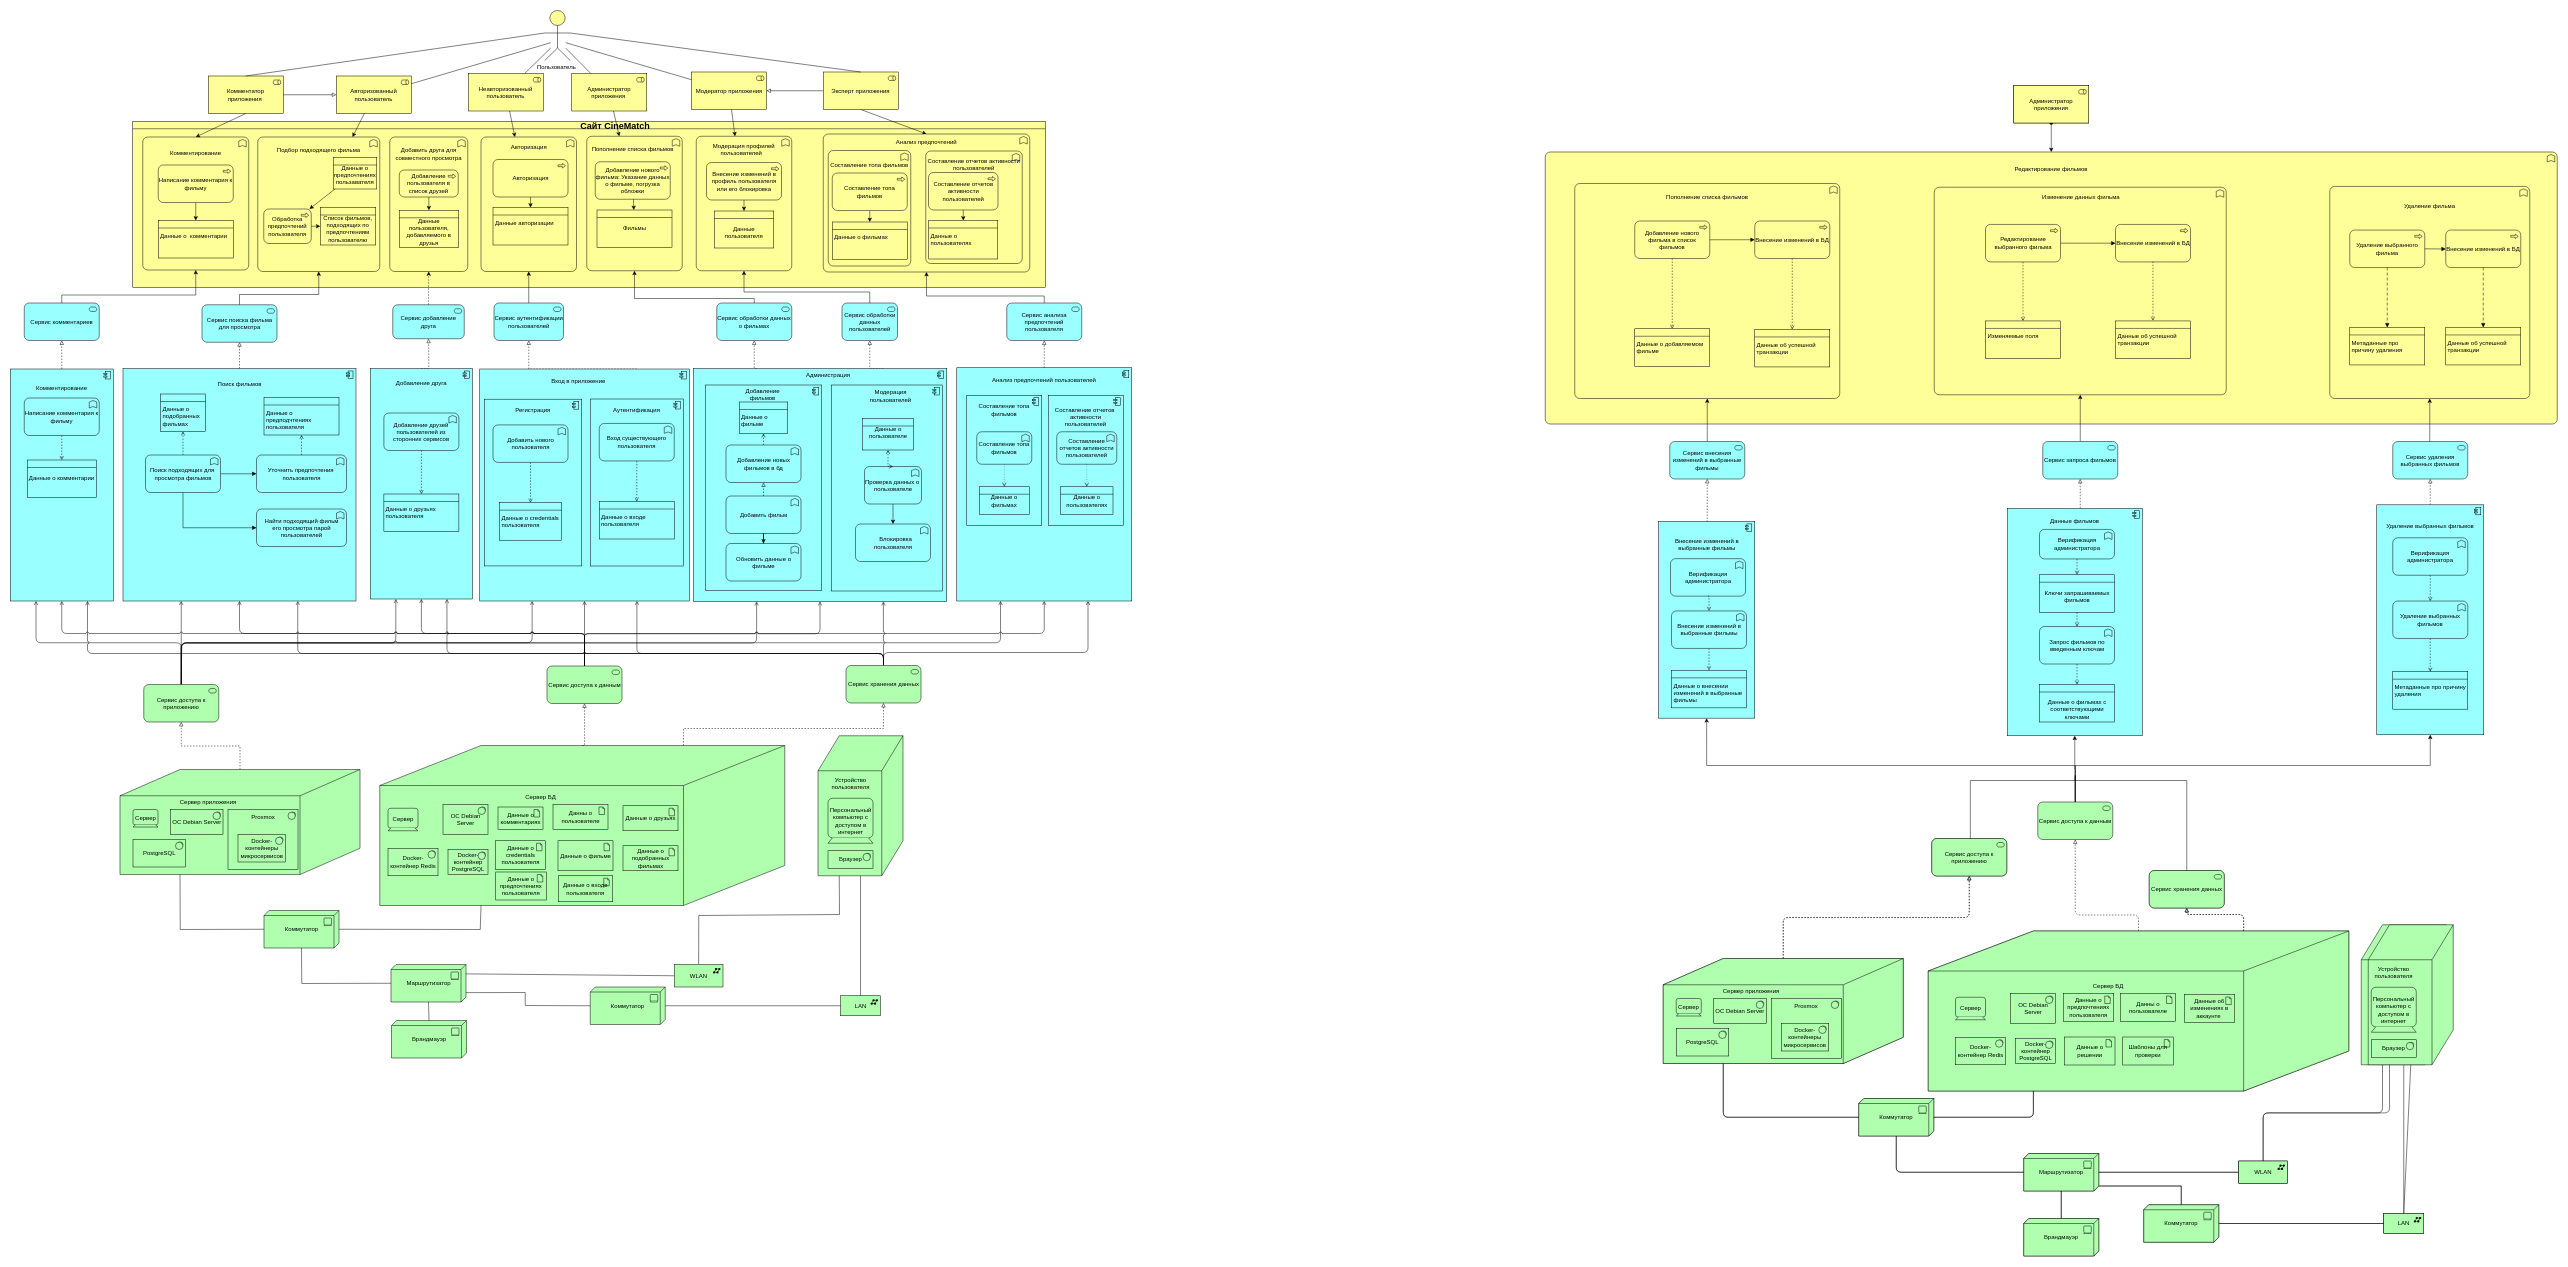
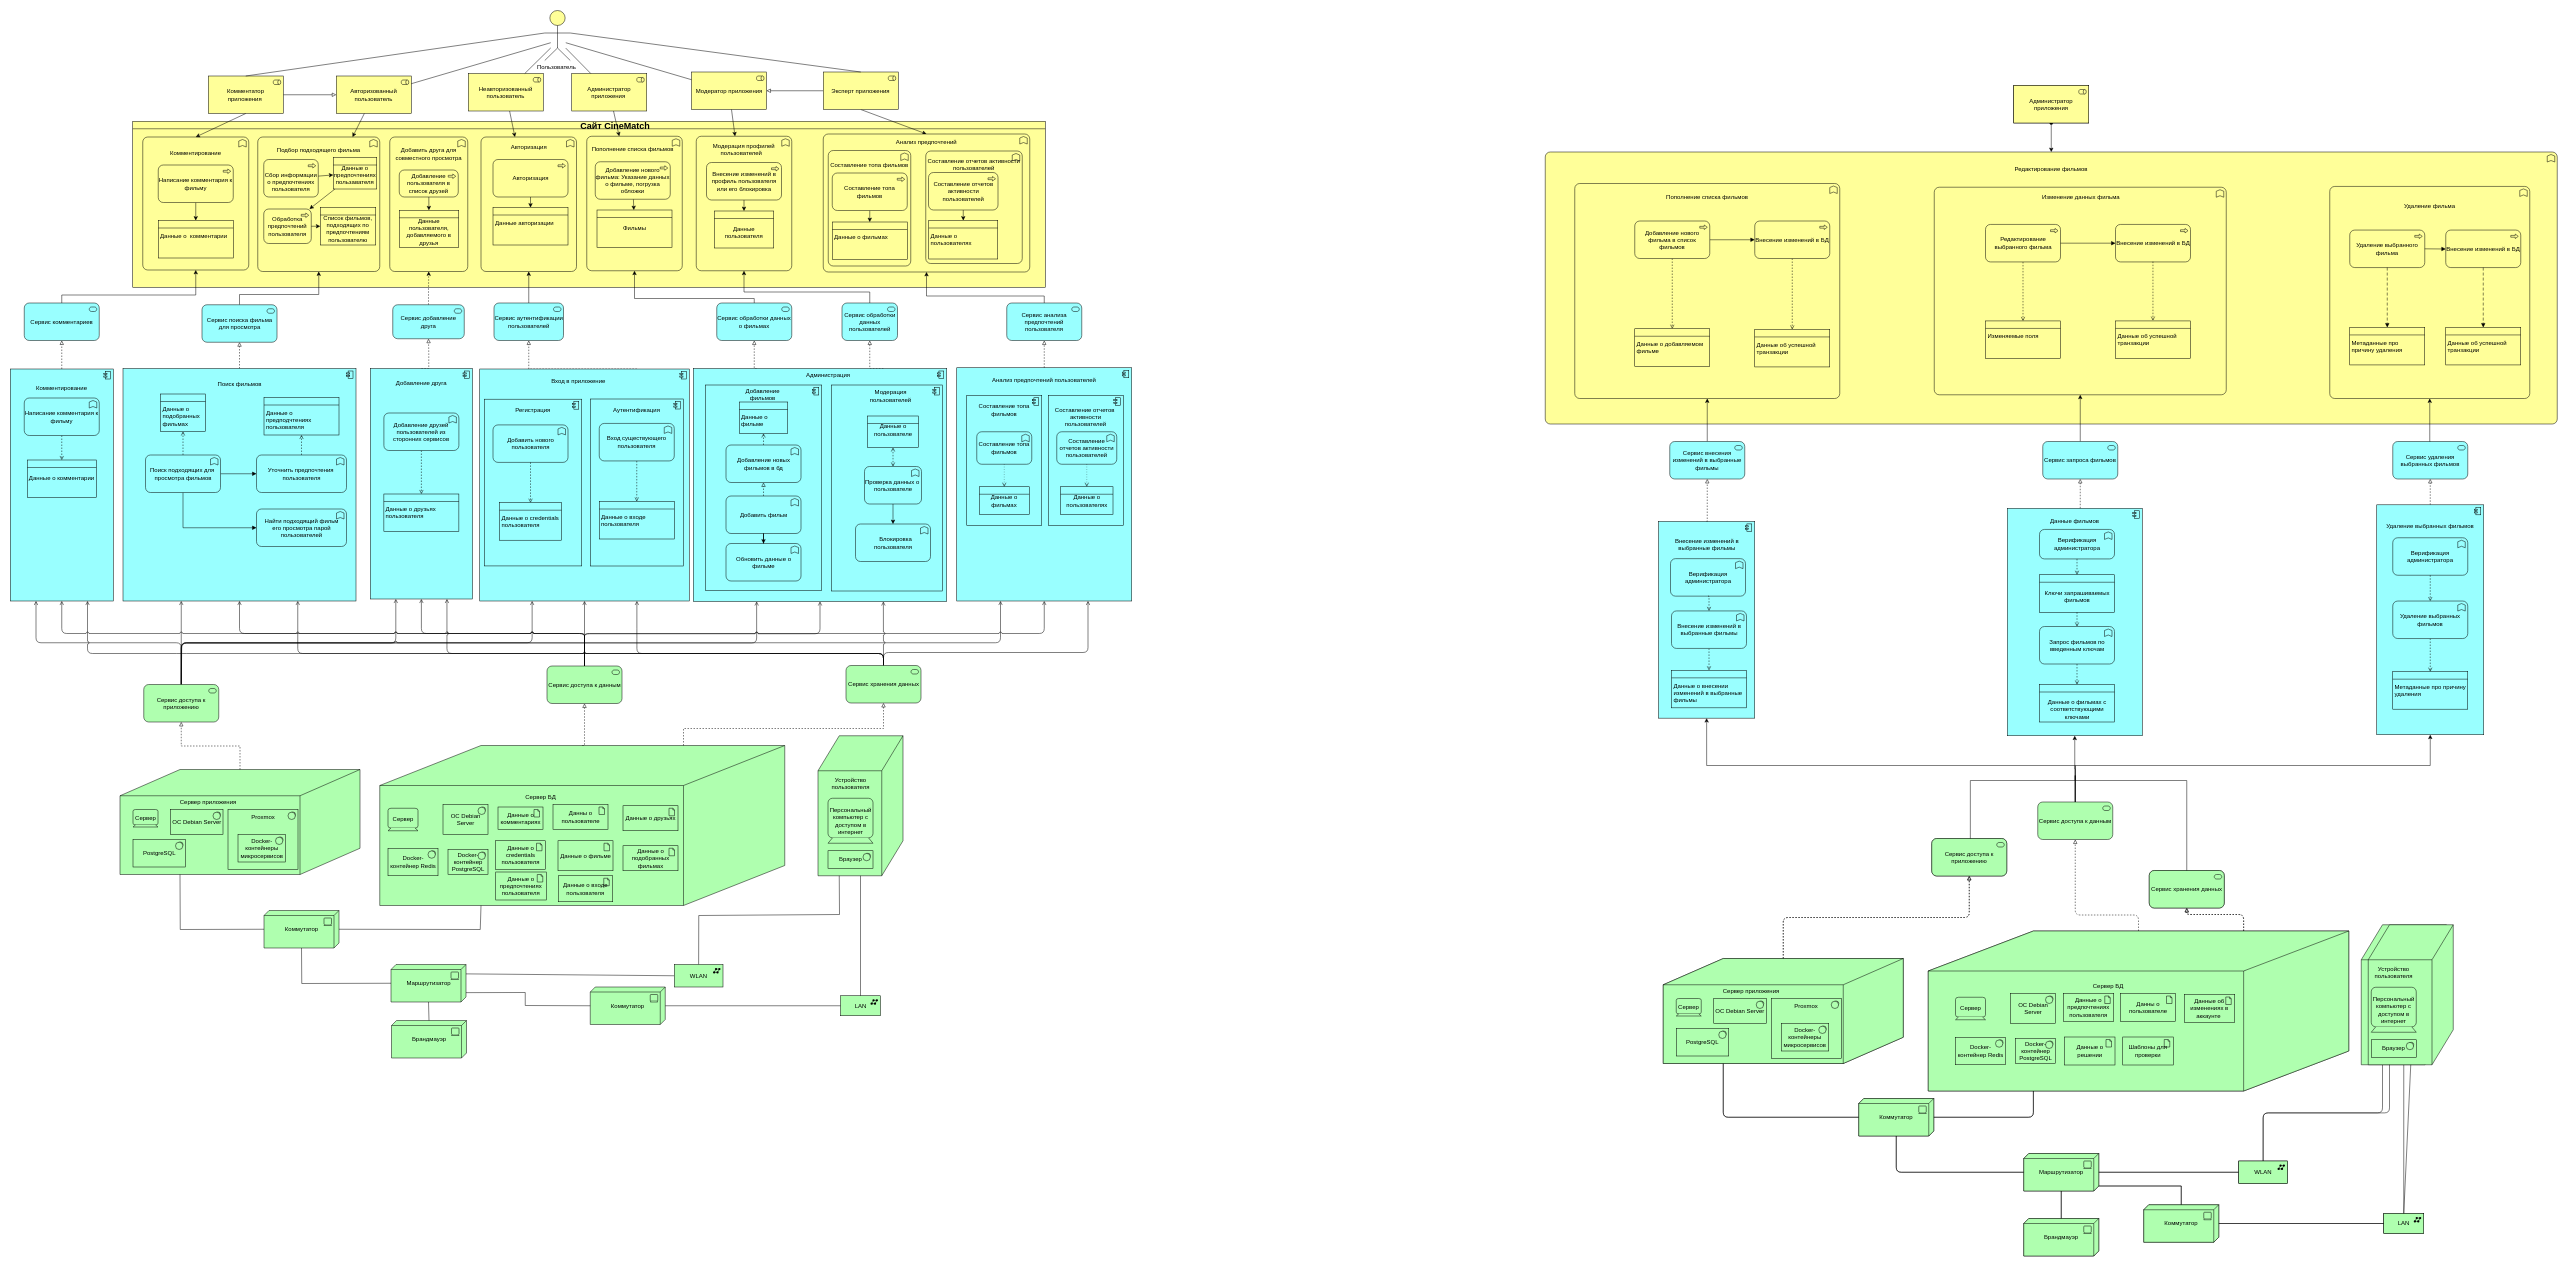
edge "Сбор информации о предпочтениях пользователя" -> "Данные о предпочтениях пользавателя": added
node "Сбор информации о предпочтениях пользователя": added
node "Данные о пользователе": moved (888, 434) -> (893, 432)
